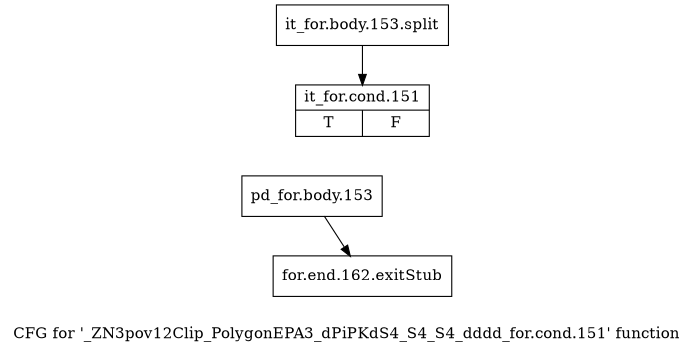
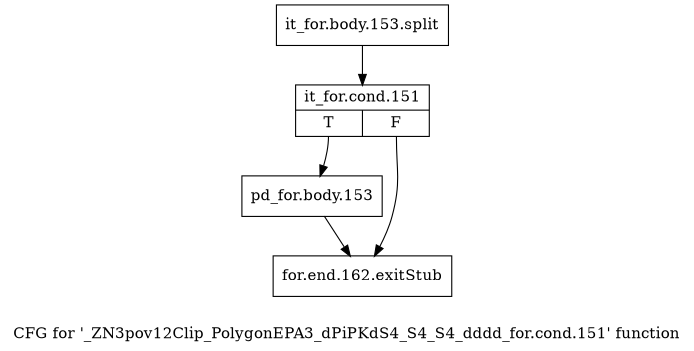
edge "it_for.cond.151" -> "pd_for.body.153": added
edge "it_for.cond.151" -> "for.end.162.exitStub": added
